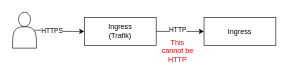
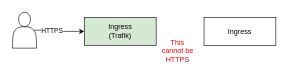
node "Ingress (Trafik)": fillcolor #ffffff -> #d5e8d4
edge "Ingress (Trafik)" -> "Ingress": removed, label "HTTP"
node "This cannot be HTTP": label "This cannot be HTTP" -> "This cannot be HTTPS"
